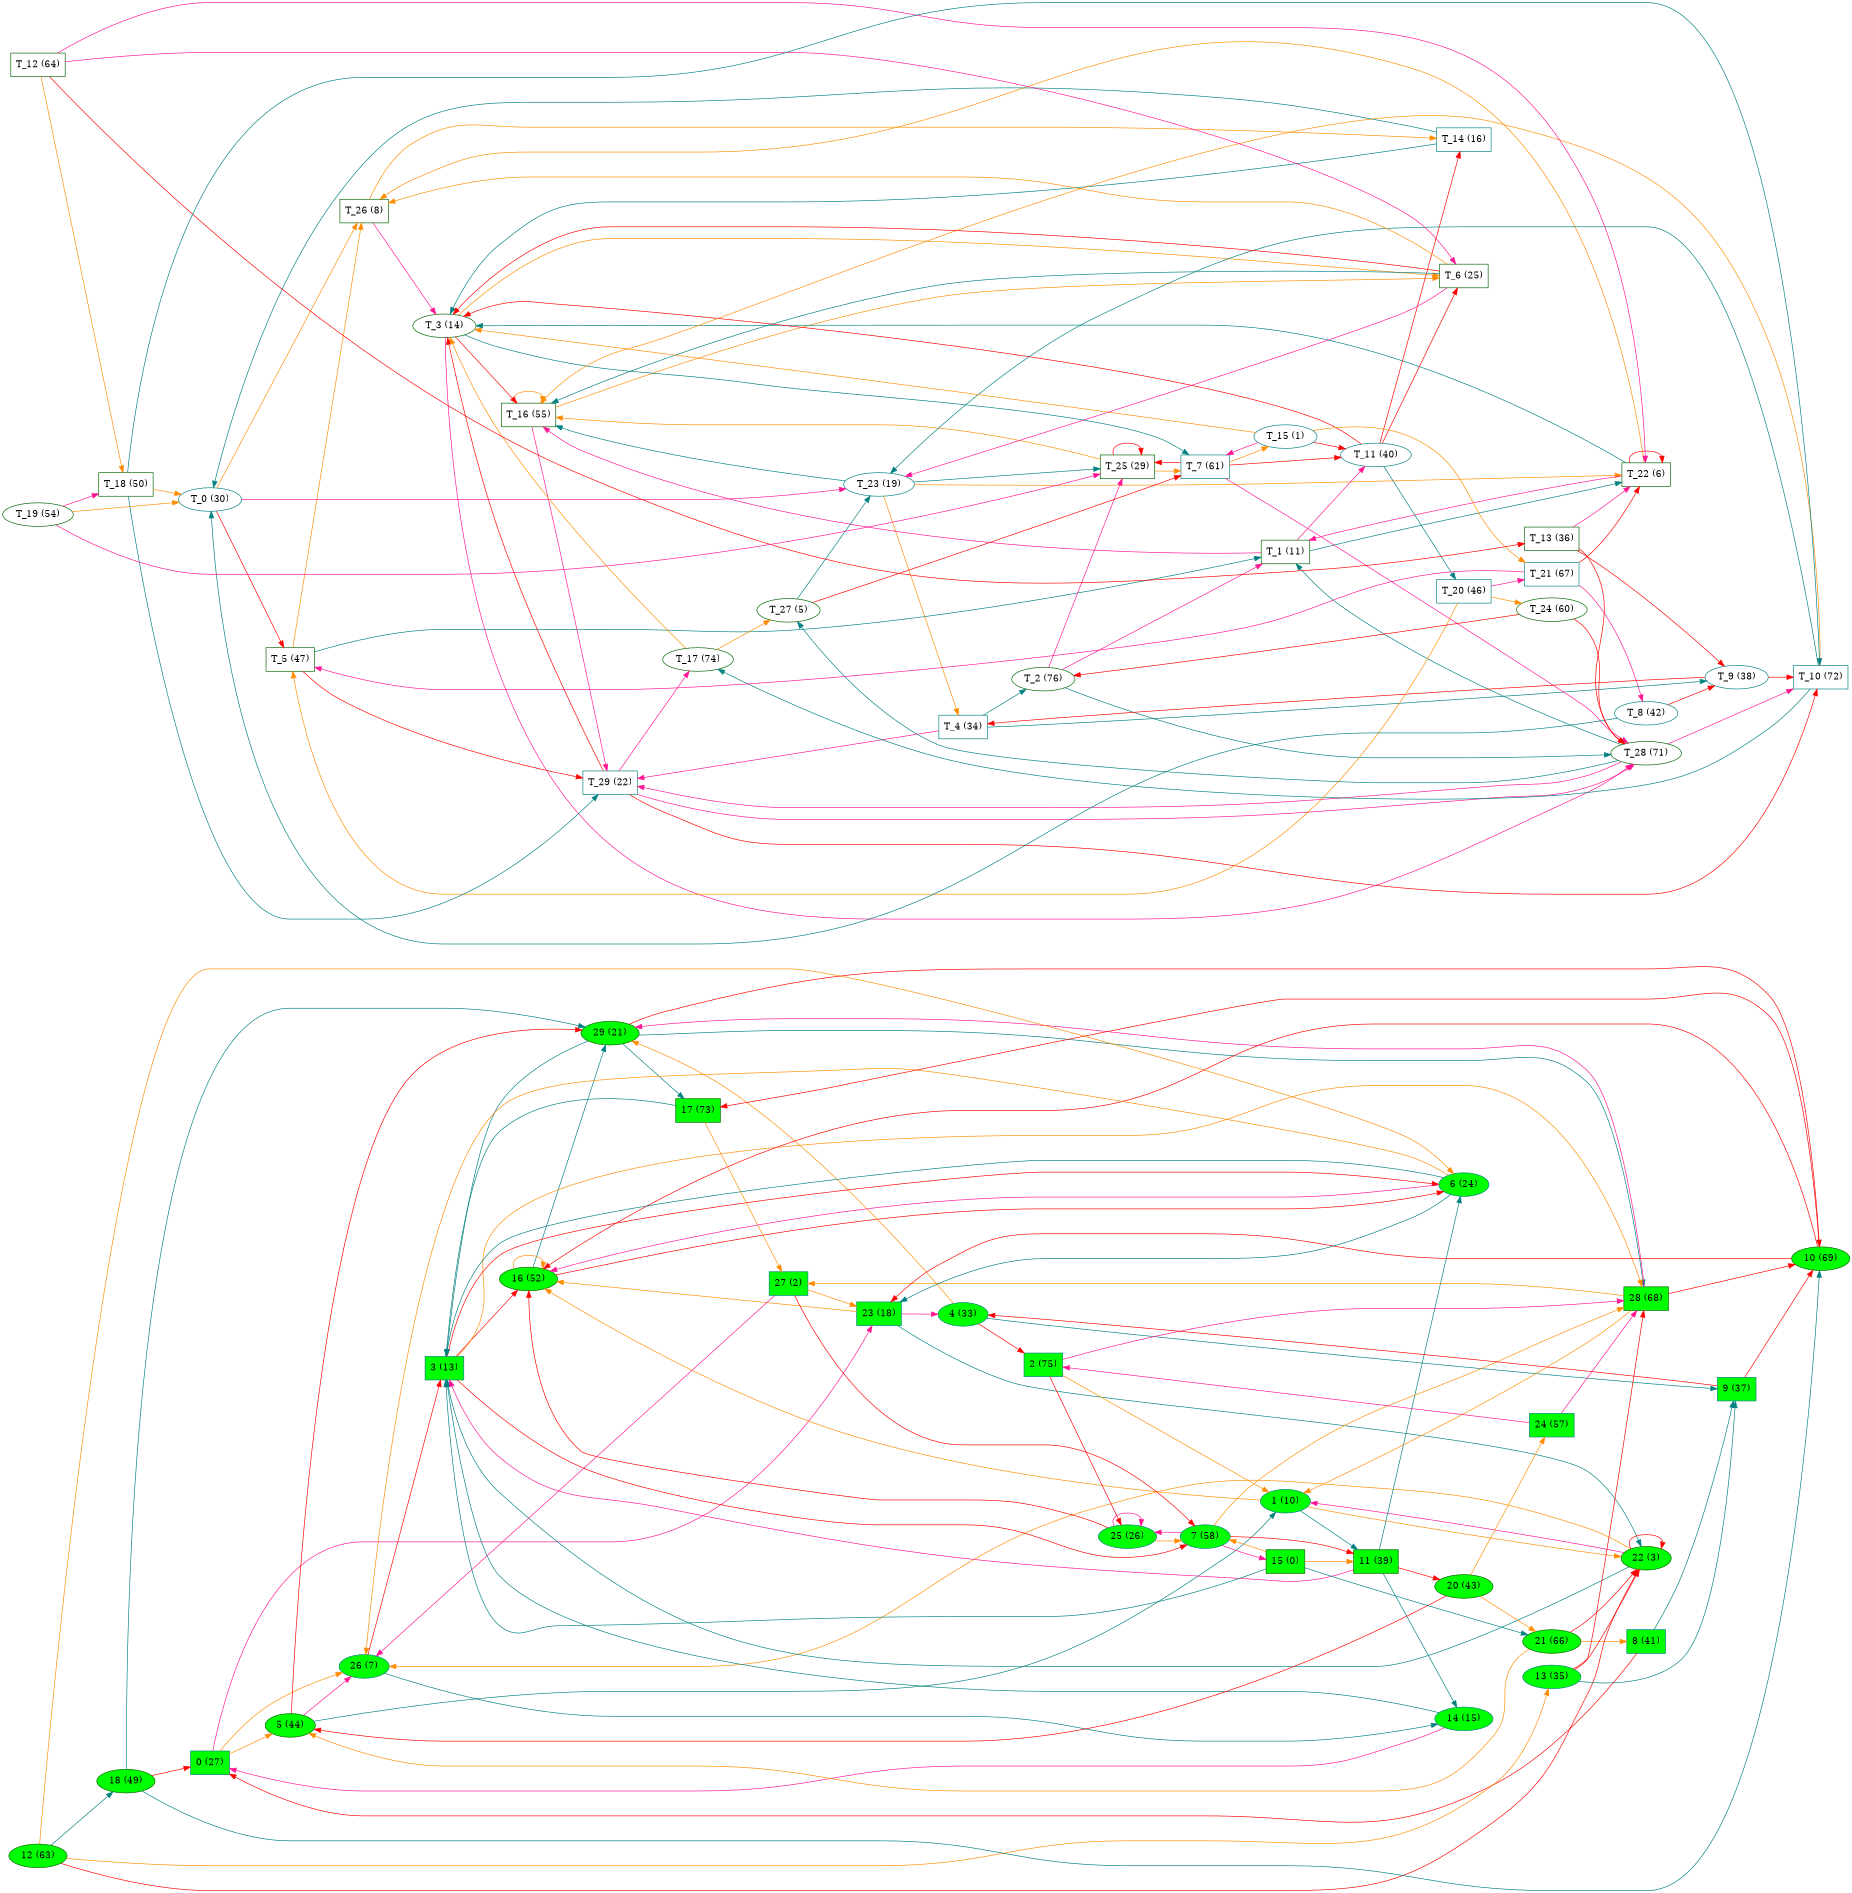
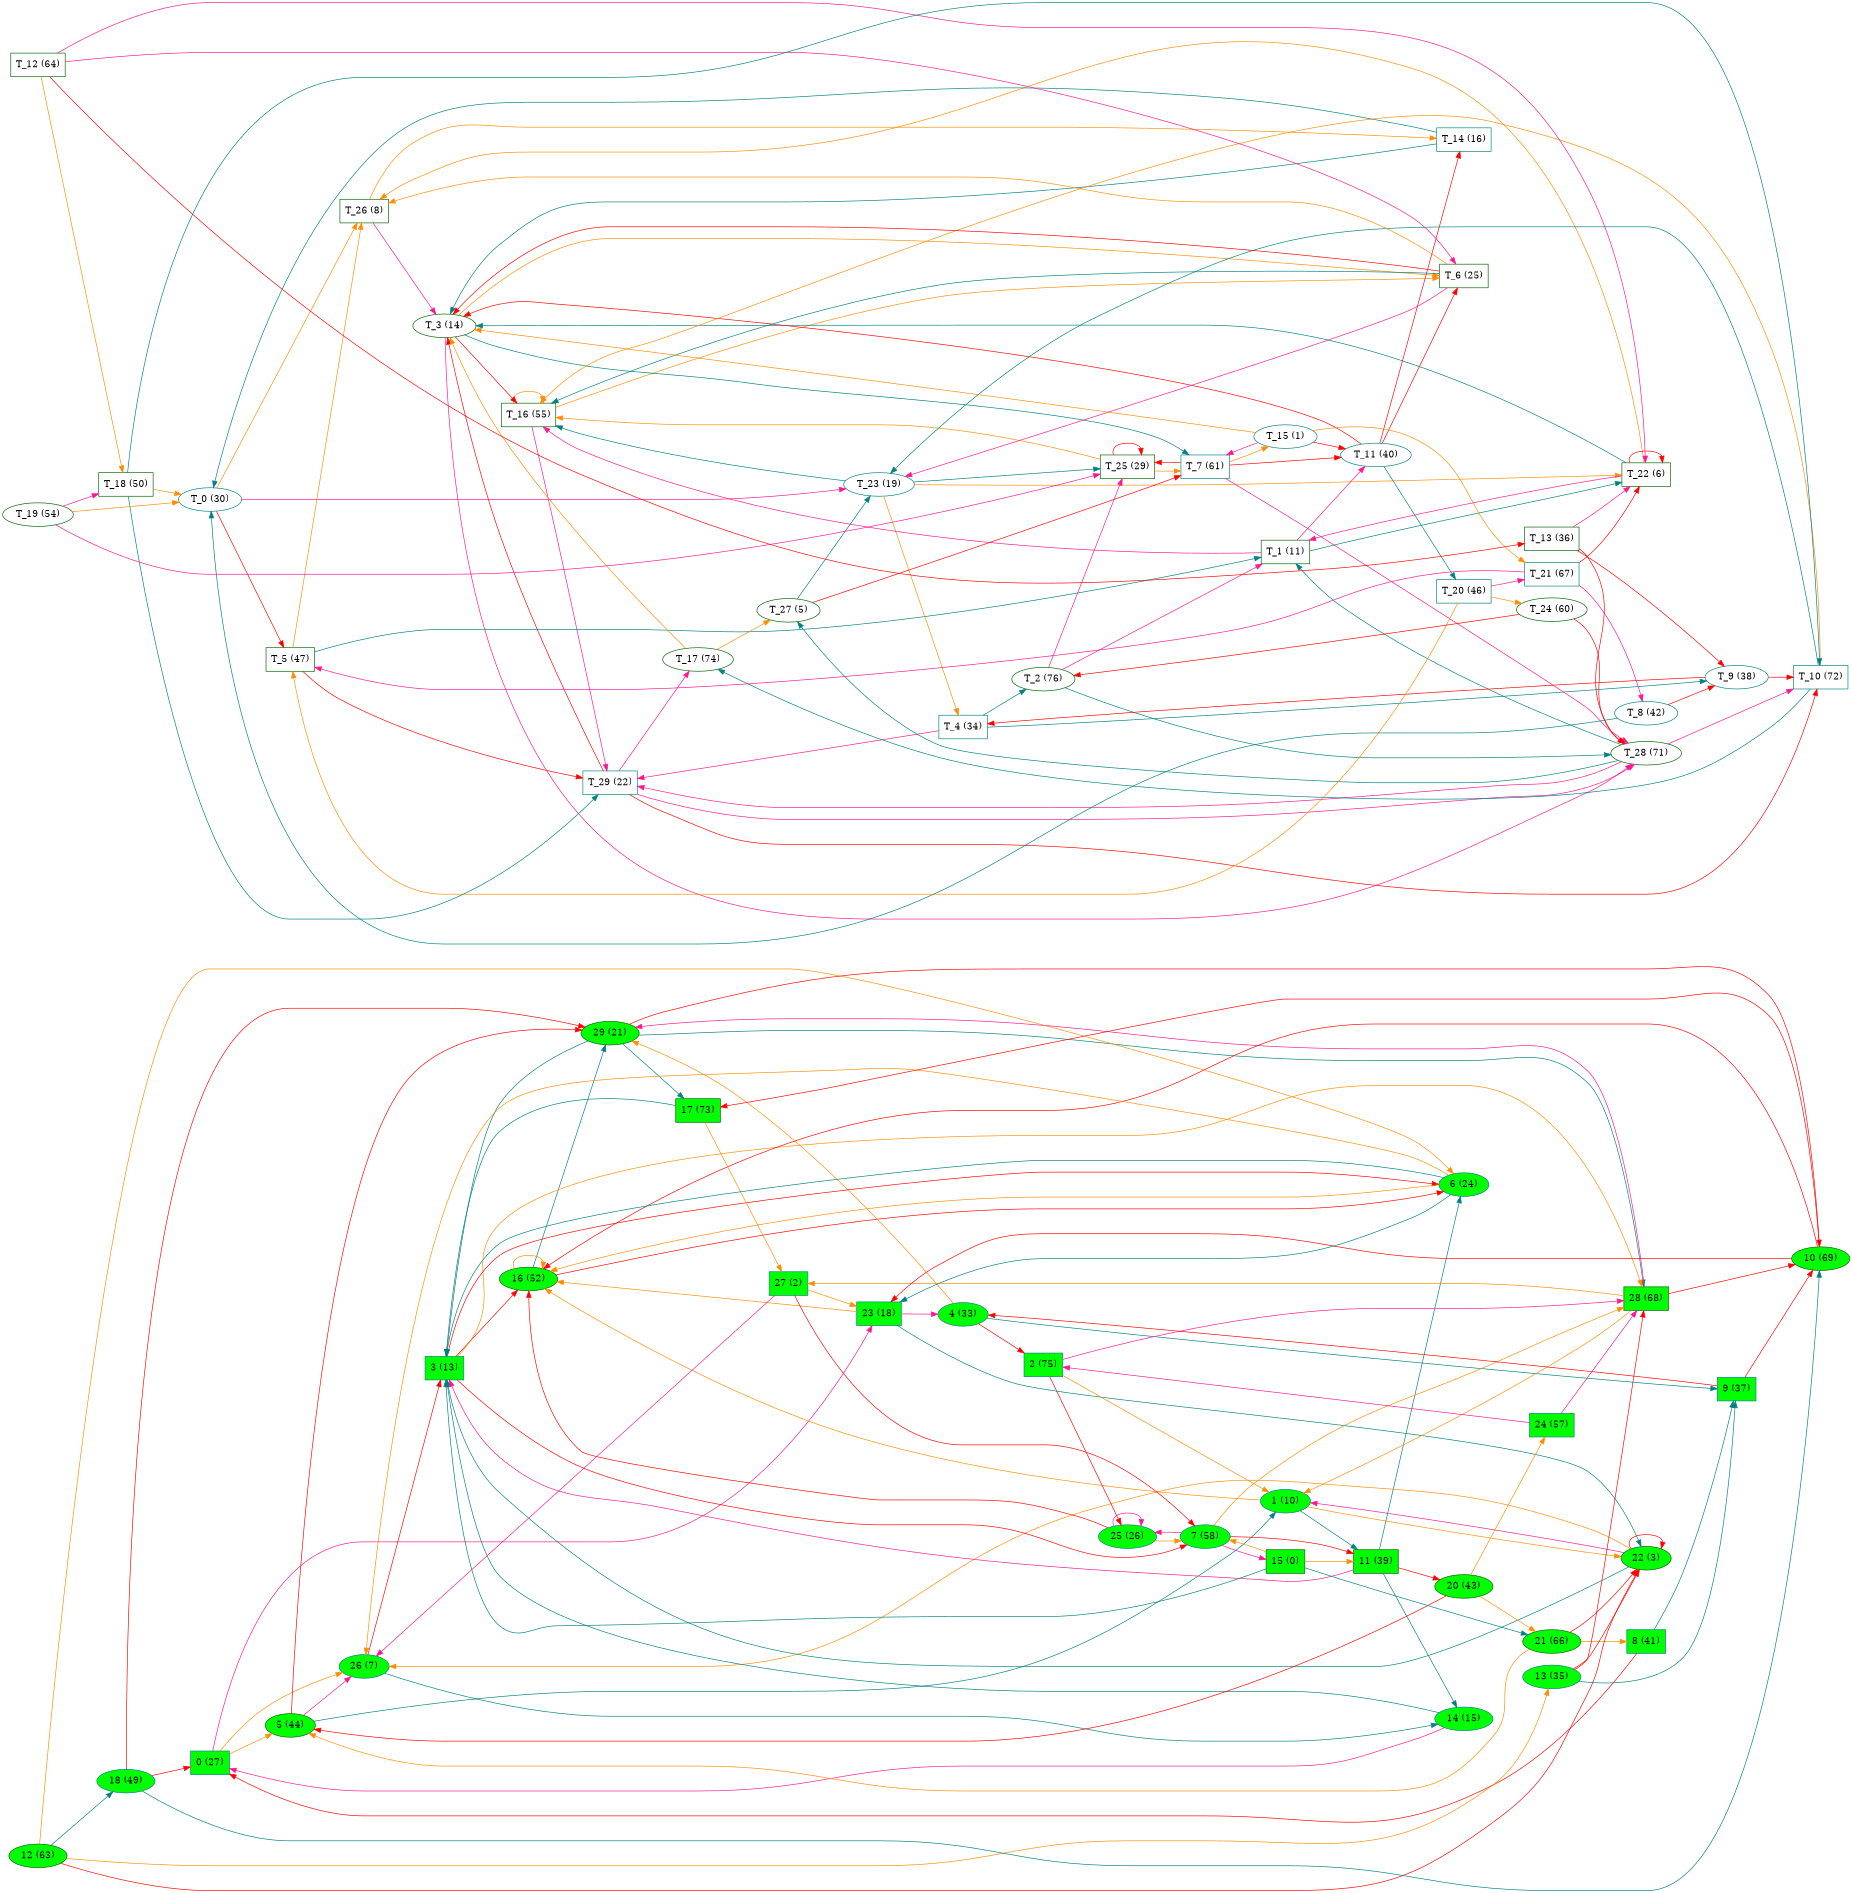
edge "6 (24)" -> "16 (52)": color deeppink -> darkorange
edge "18 (49)" -> "29 (21)": color teal -> red
node "18 (49)": color darkgreen -> teal
